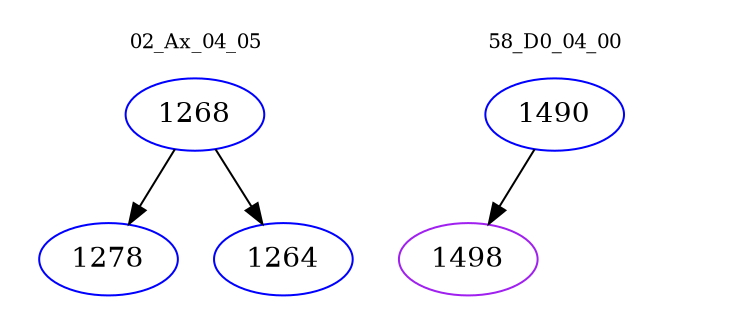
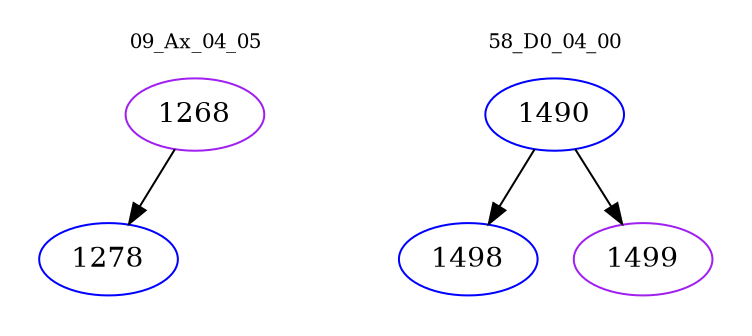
cluster "02_Ax_04_05": label "02_Ax_04_05" -> "09_Ax_04_05"
node "1268": color blue -> purple
node "1264": removed
node "1498": color purple -> blue
node "1499": added
